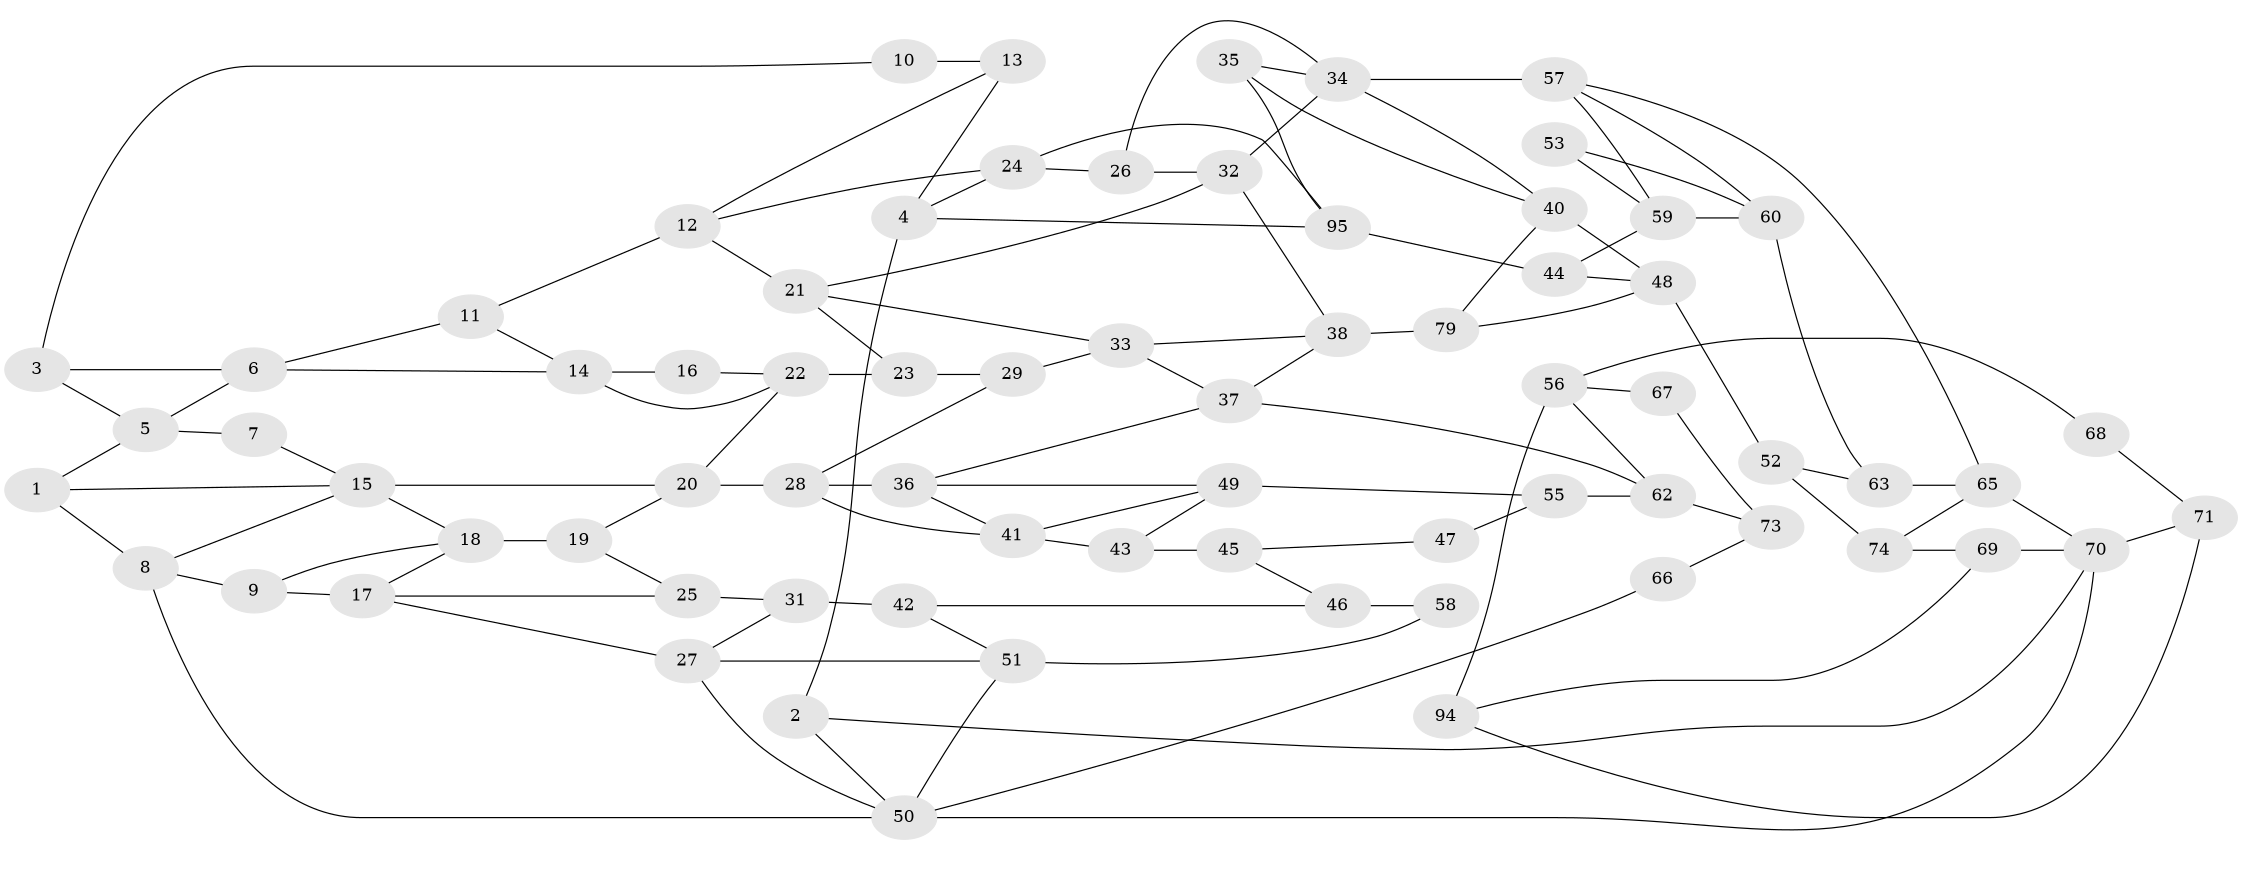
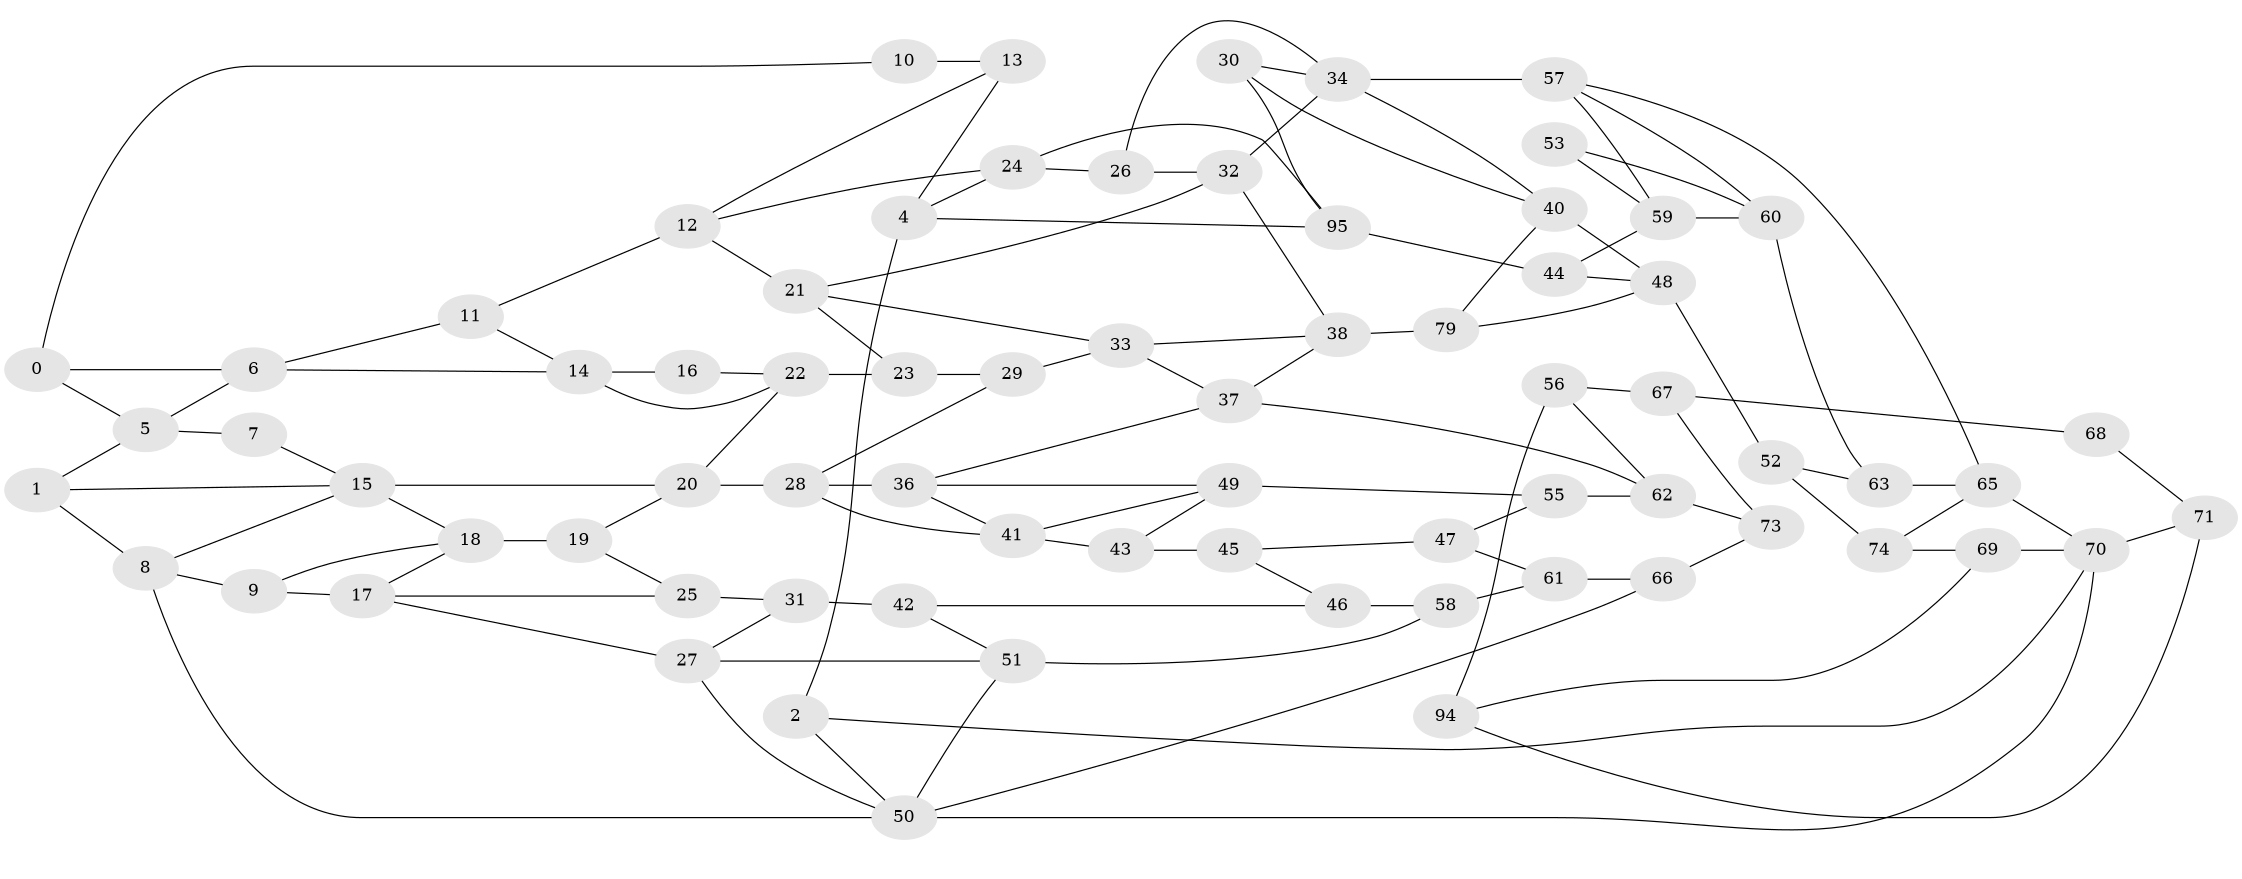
node "35": label "35" -> "30"
edge "56" -- "68": now "67" -- "68"
node "3": label "3" -> "0"
node "61": added
